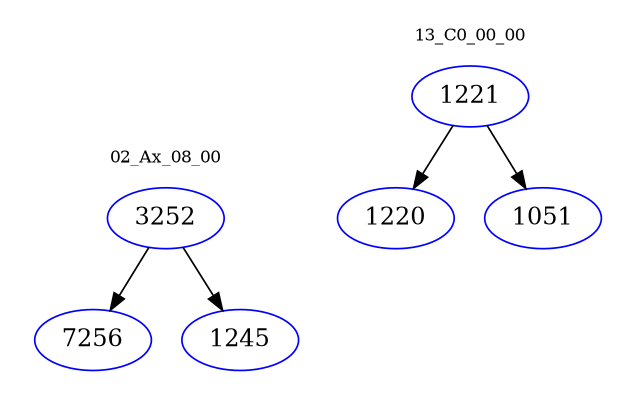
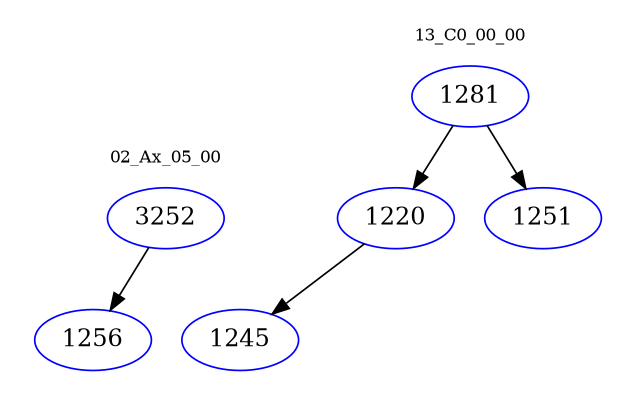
node "1221": label "1221" -> "1281"
cluster "02_Ax_08_00": label "02_Ax_08_00" -> "02_Ax_05_00"
node "1051": label "1051" -> "1251"
edge "3252" -> "1245": now "1220" -> "1245"
node "7256": label "7256" -> "1256"
